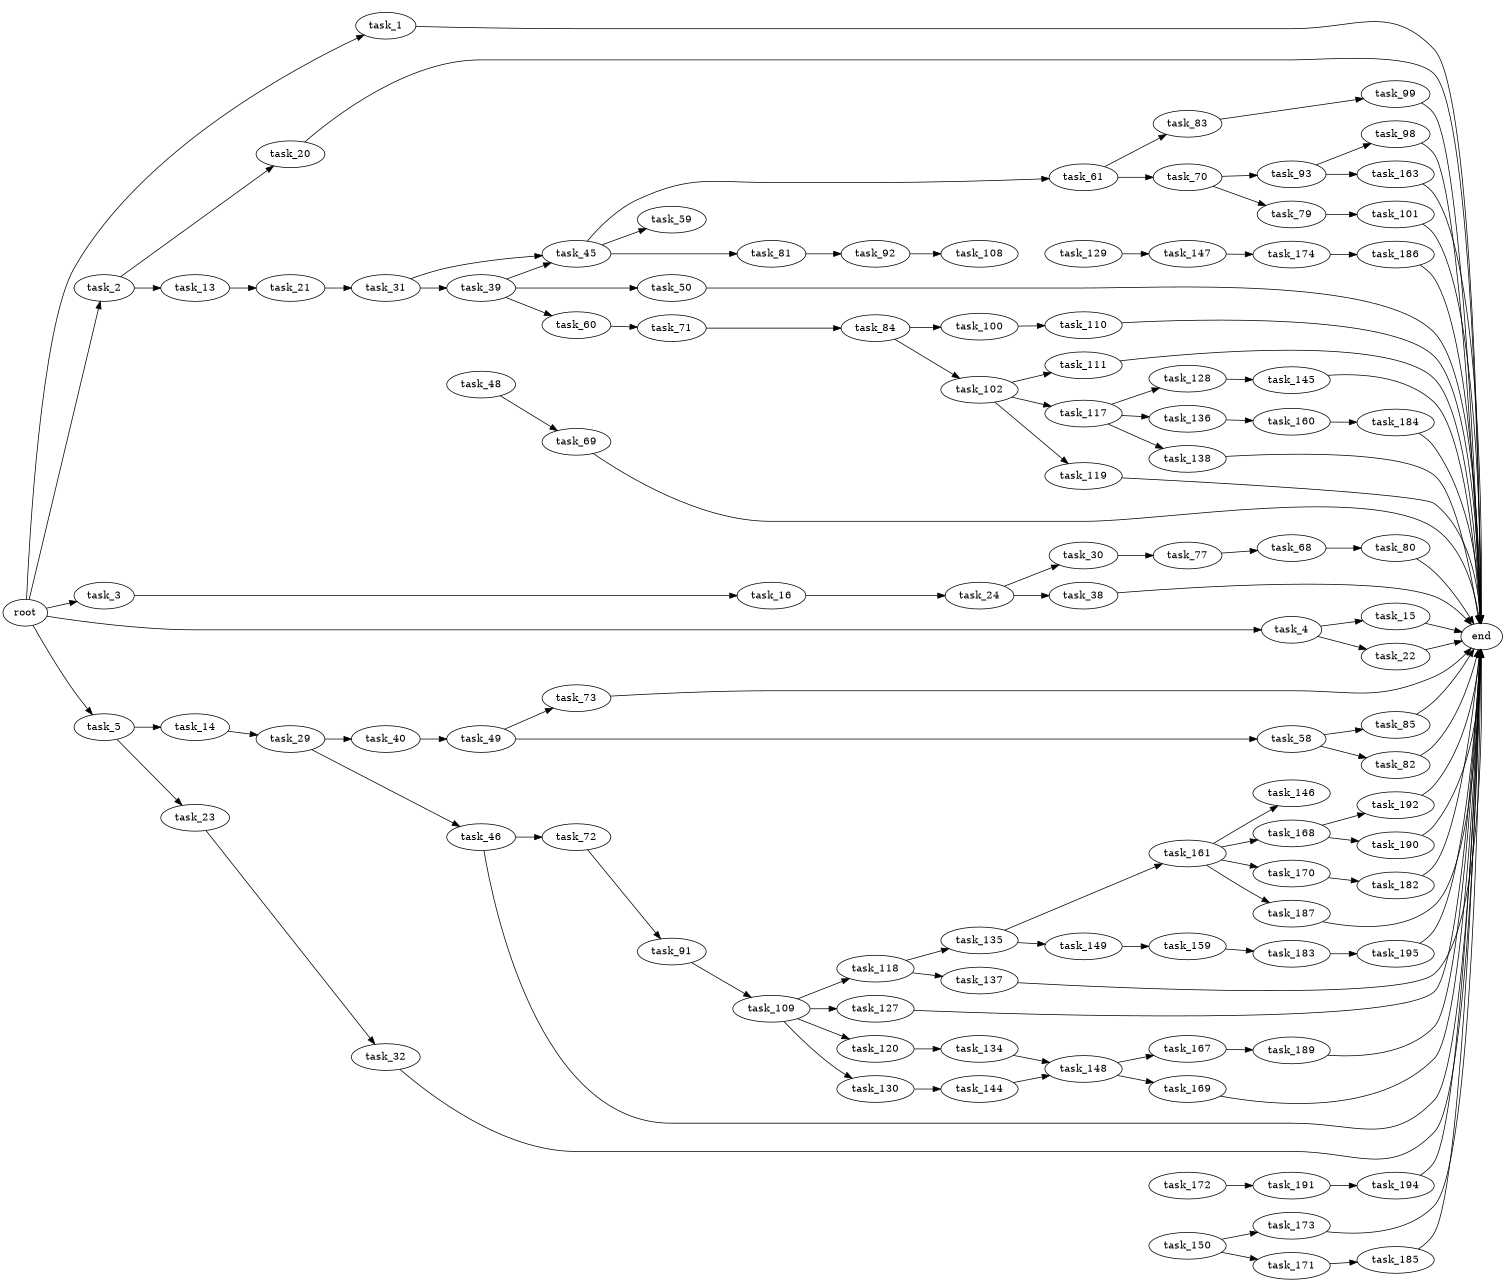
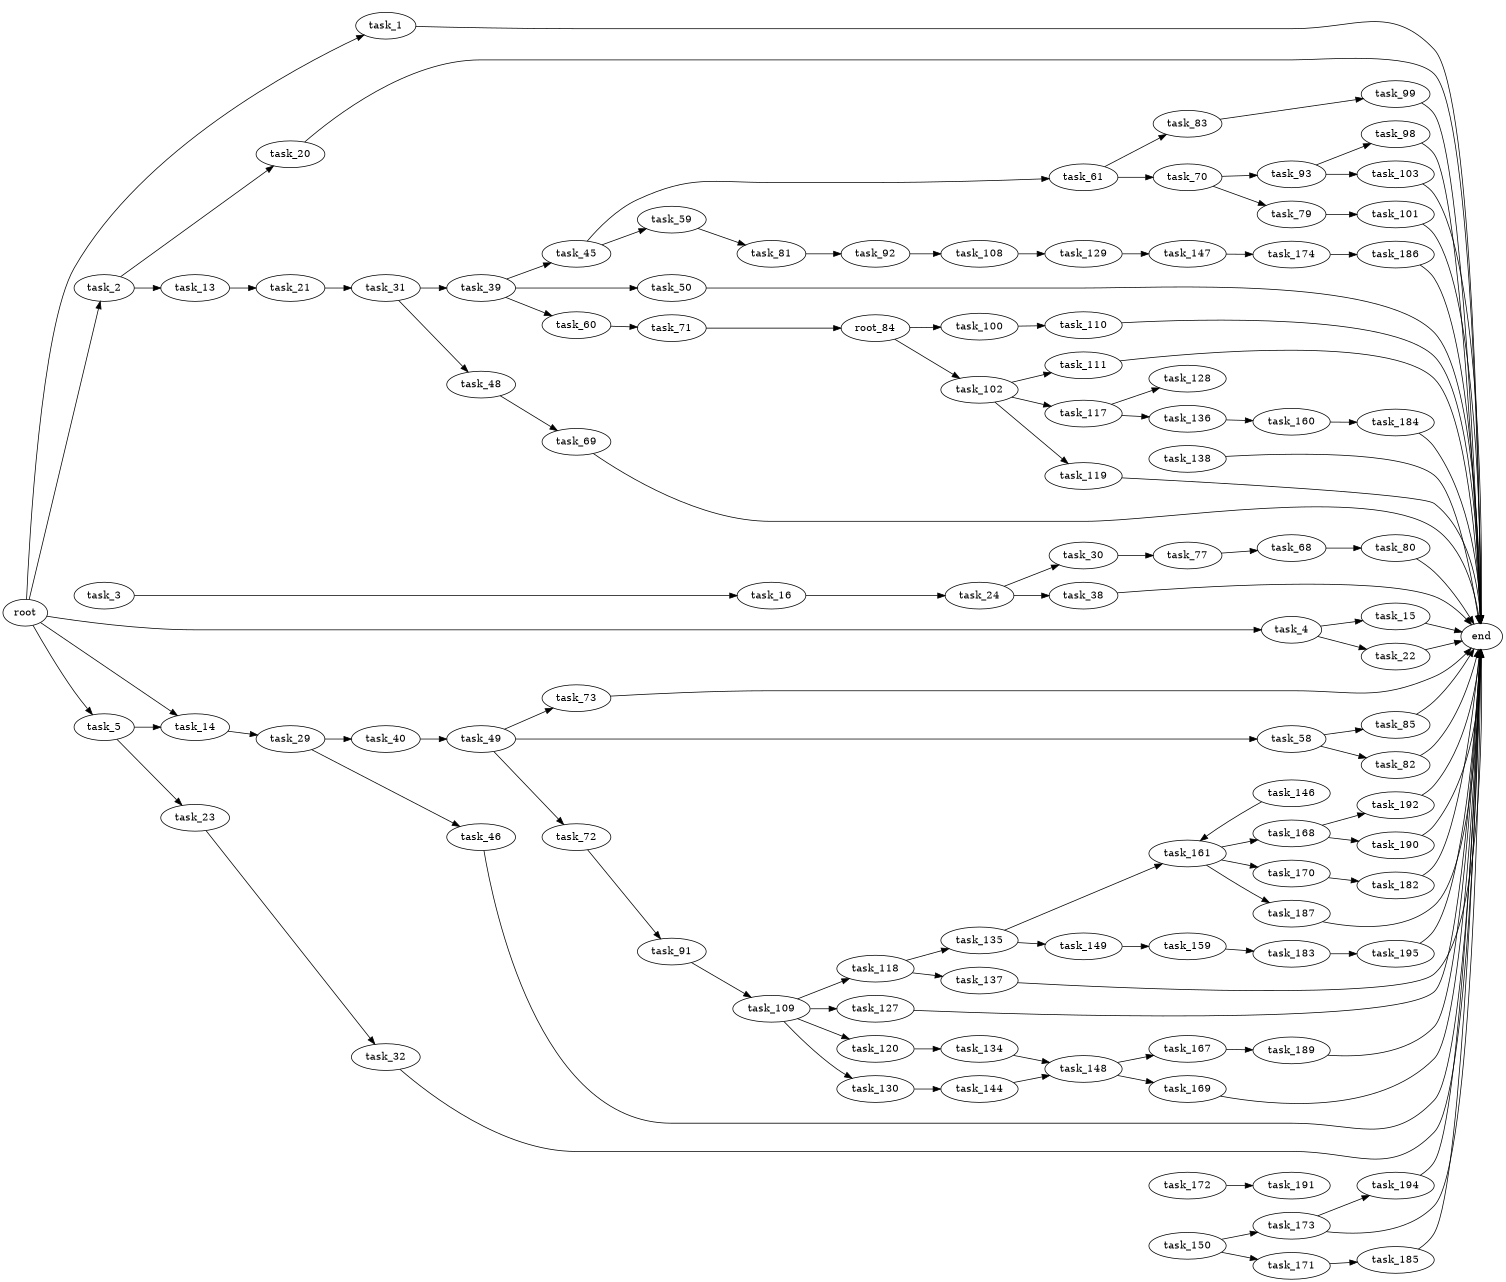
node "task_163": label "task_163" -> "task_103"
edge "task_45" -> "task_81": now "task_59" -> "task_81"
edge "task_108" -> "task_129": added
edge "task_31" -> "task_45": now "task_31" -> "task_48"
node "task_84": label "task_84" -> "root_84"
node "task_145": removed
edge "task_117" -> "task_138": removed
edge "root" -> "task_3": now "root" -> "task_14"
edge "task_161" -> "task_146": reversed
edge "task_46" -> "task_72": now "task_49" -> "task_72"
edge "task_191" -> "task_194": now "task_173" -> "task_194"
